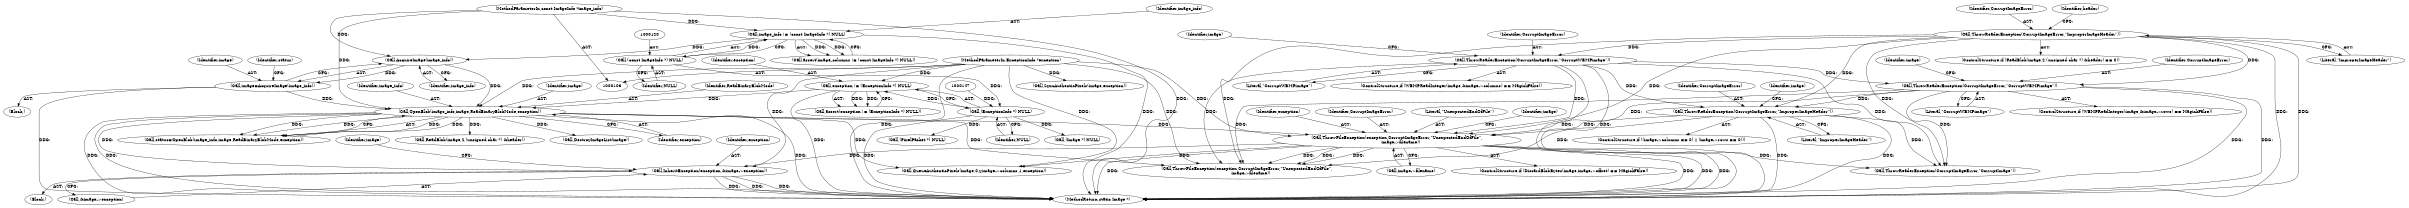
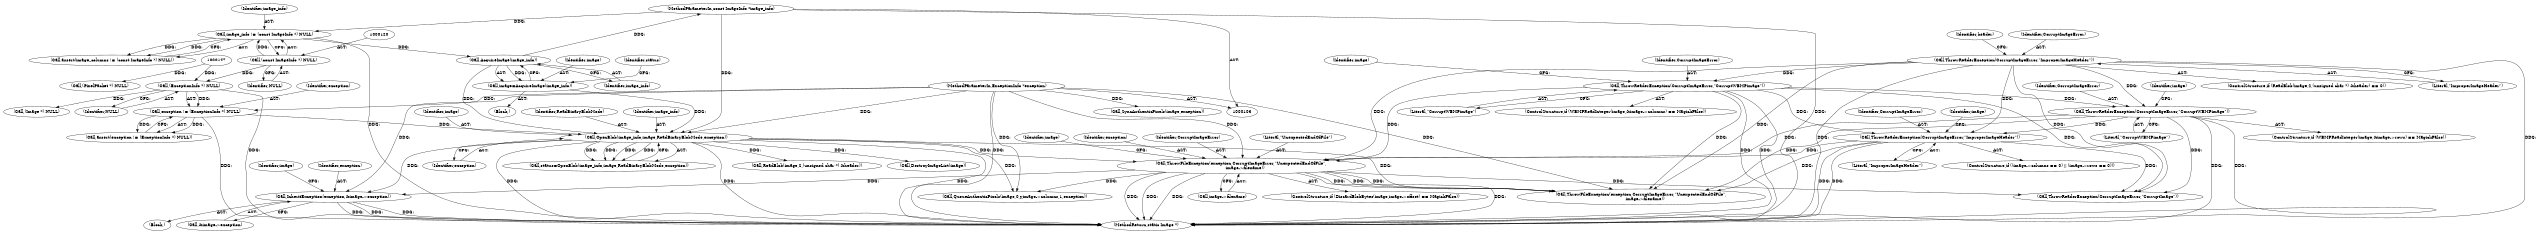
edge "(MethodParameterIn,const ImageInfo *image_info)" -> "(Call,AcquireImage(image_info))": reversed
edge "(Call,exception != (ExceptionInfo *) NULL)" -> "(Call,(ExceptionInfo *) NULL)": removed, label "CFG:"
edge "(Call,(ExceptionInfo *) NULL)" -> "(Call,(PixelPacket *) NULL)": now "1000147" -> "(Call,(PixelPacket *) NULL)"
edge "(Call,image=AcquireImage(image_info))" -> "(MethodReturn,static Image *)": removed, label "DDG:"
